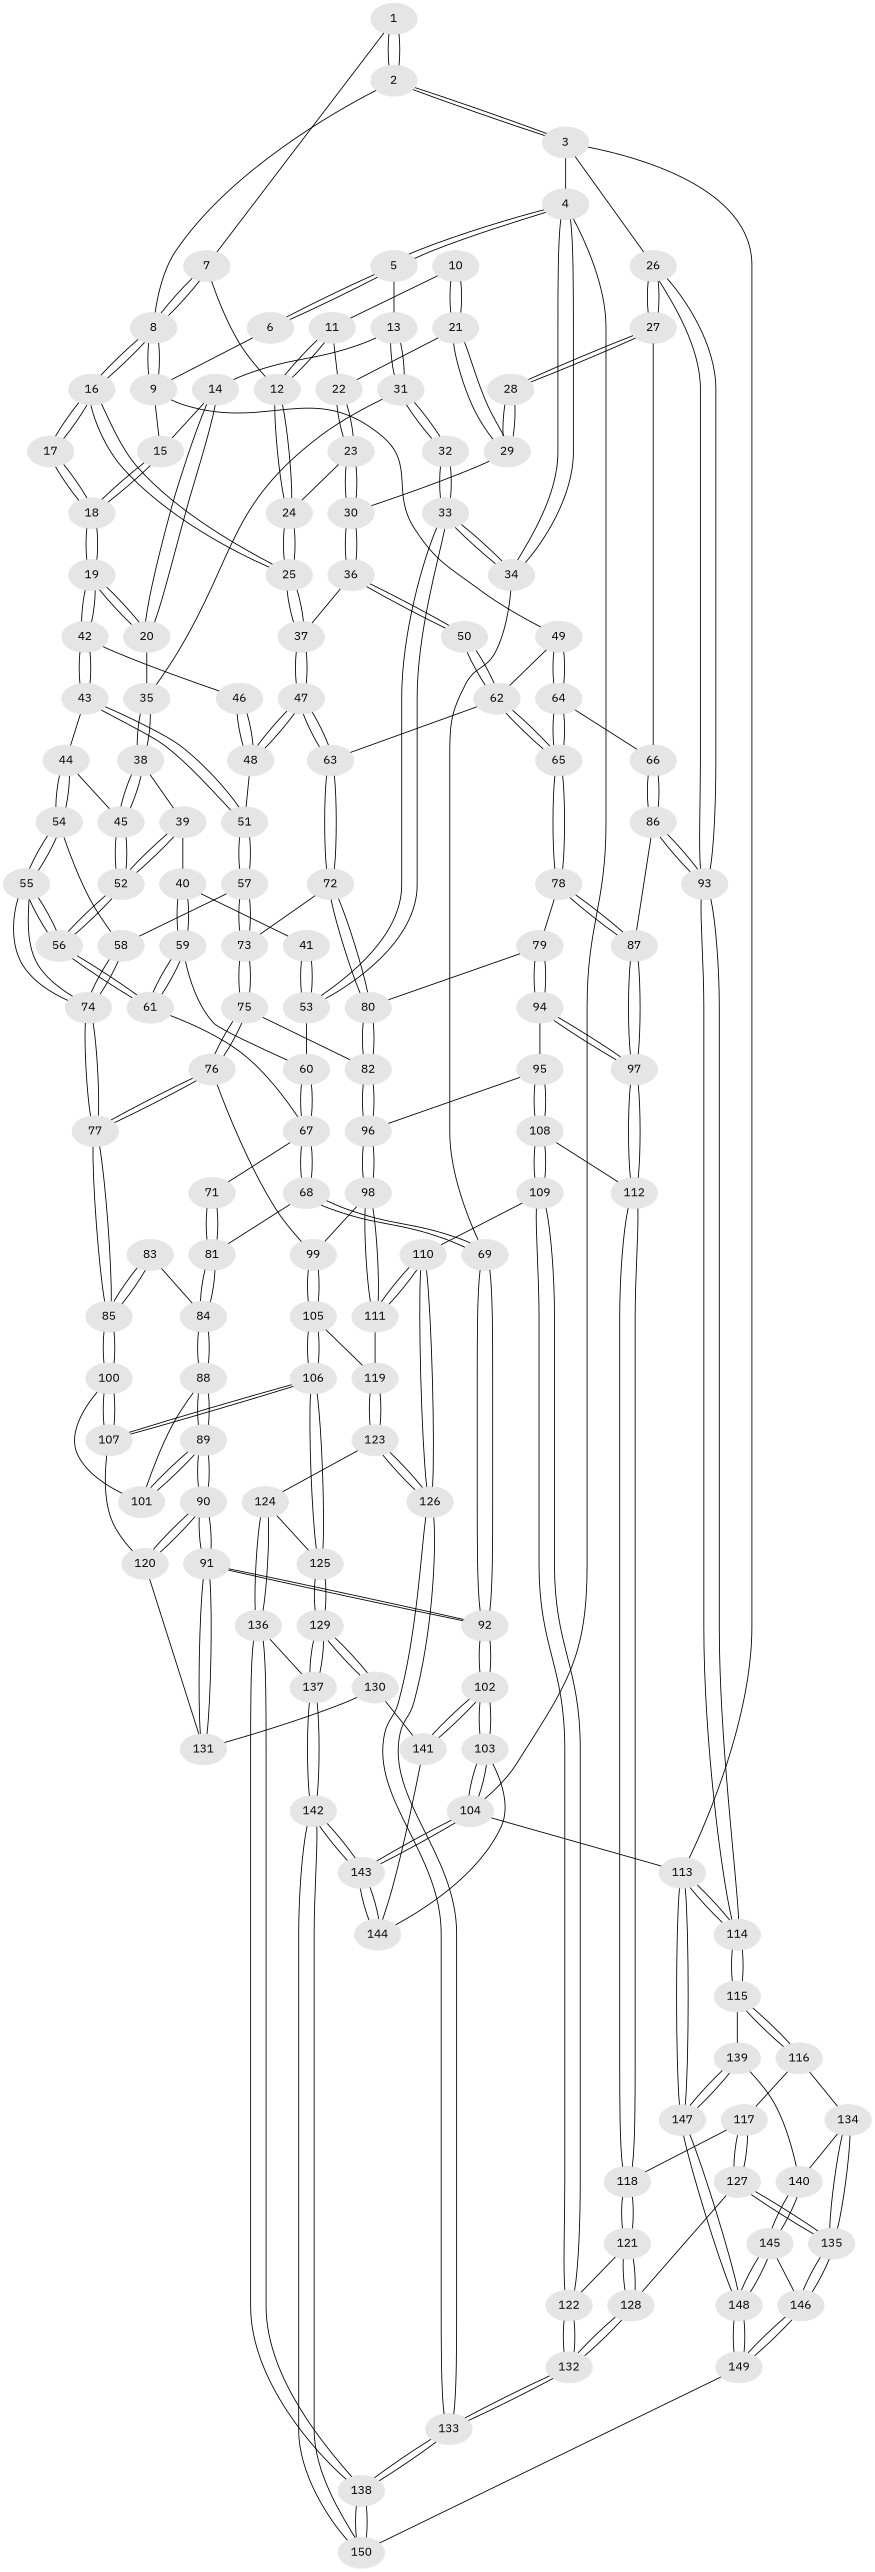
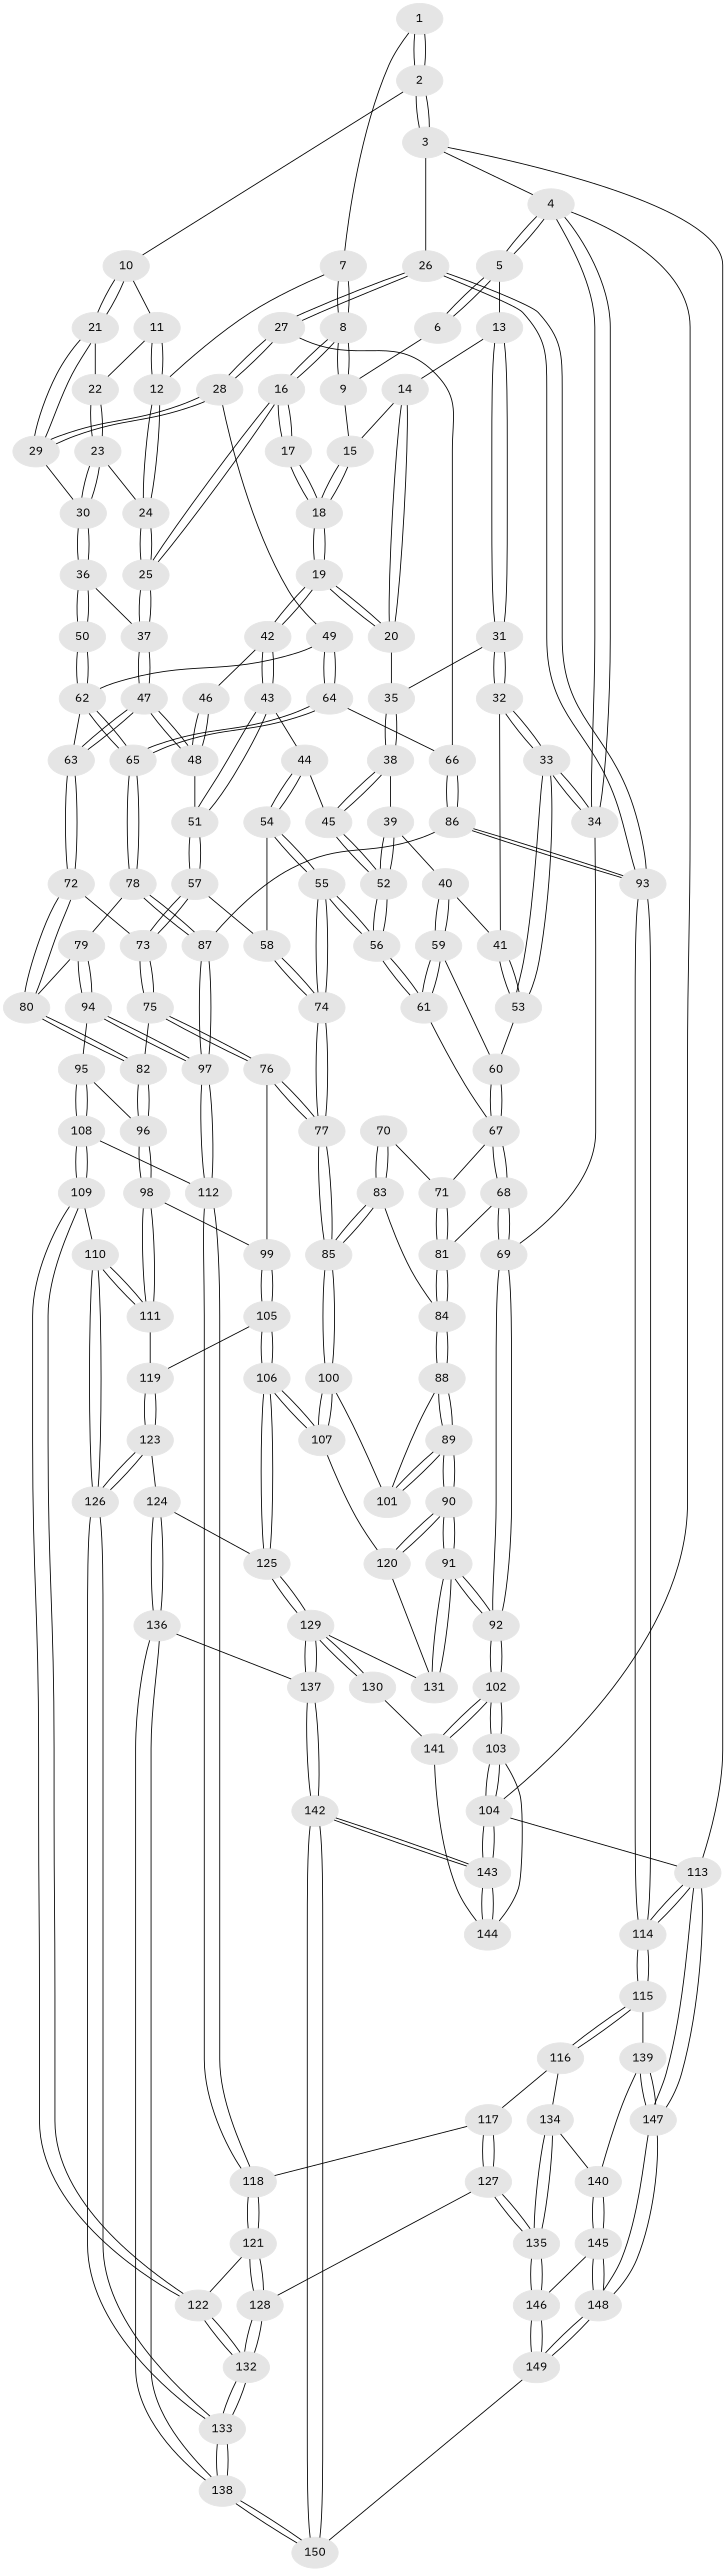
edge "2" -- "8": now "2" -- "10"
edge "9" -- "49": now "28" -- "49"
edge "32" -- "41": added
node "70": added
edge "130" -- "131": now "129" -- "131"
